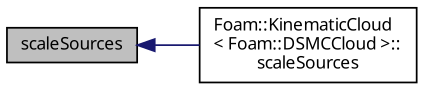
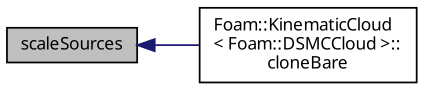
node "Foam::KinematicCloud < Foam::DSMCCloud >:: scaleSources": label "Foam::KinematicCloud < Foam::DSMCCloud >:: scaleSources" -> "Foam::KinematicCloud < Foam::DSMCCloud >:: cloneBare"
